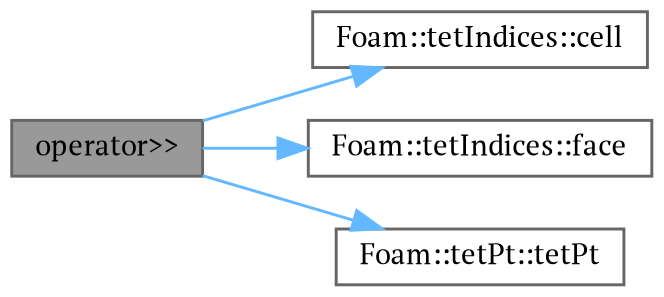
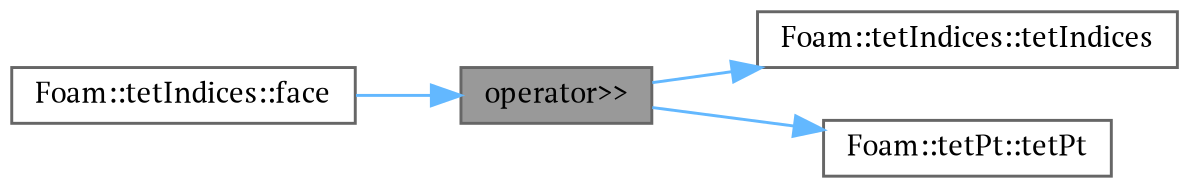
node "Foam::tetIndices::cell": label "Foam::tetIndices::cell" -> "Foam::tetIndices::tetIndices"
edge "operator>>" -> "Foam::tetIndices::face": reversed
